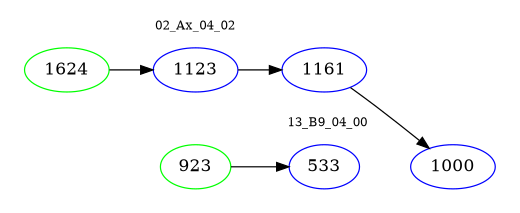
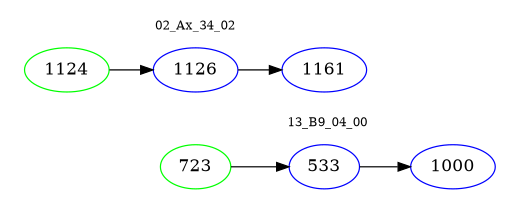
cluster "02_Ax_04_02": label "02_Ax_04_02" -> "02_Ax_34_02"
node "1624": label "1624" -> "1124"
node "1123": label "1123" -> "1126"
edge "1161" -> "1000": now "533" -> "1000"
node "923": label "923" -> "723"
